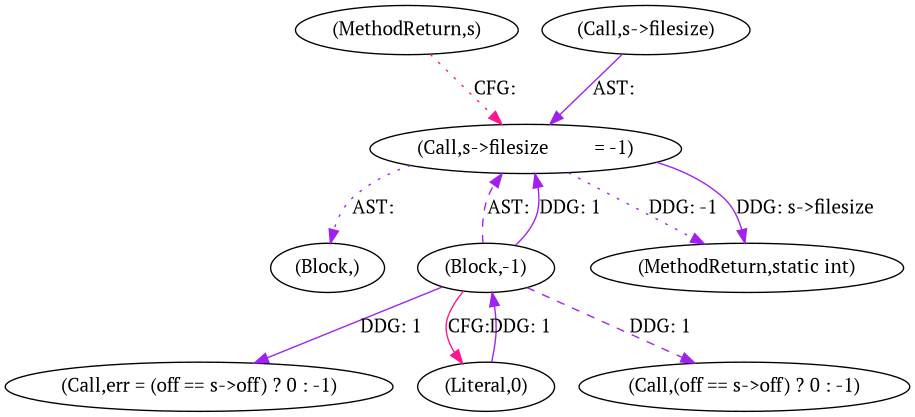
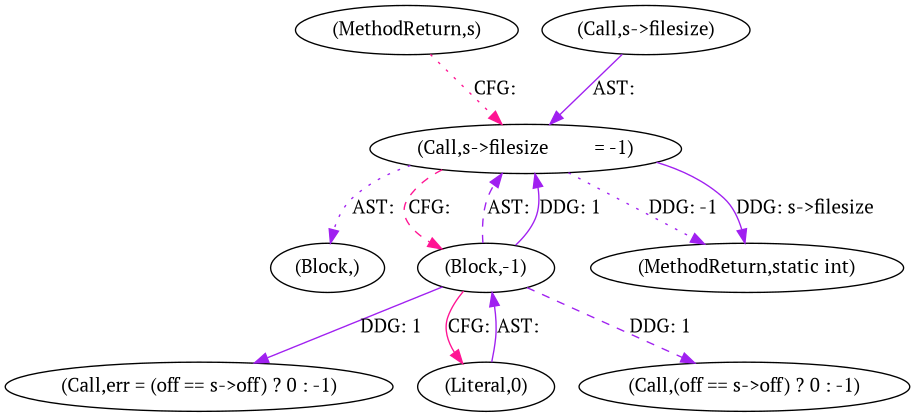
edge "(Call,s->filesize         = -1)" -> "(Block,-1)": added, label "CFG:"
edge "(Literal,0)" -> "(Block,-1)": label "DDG: 1" -> "AST: "
